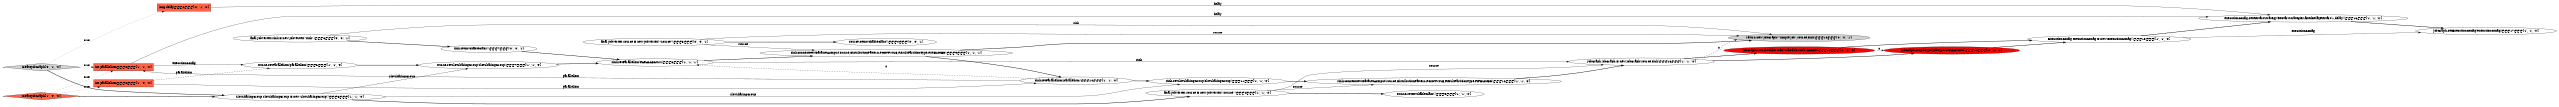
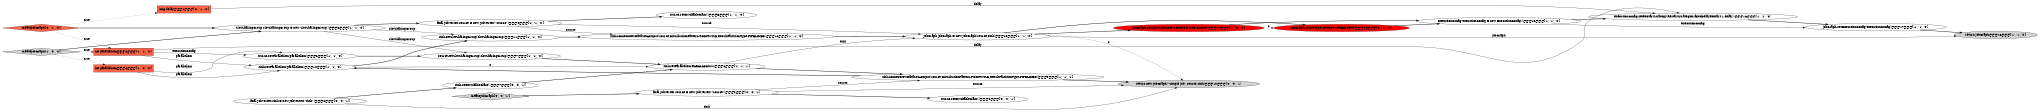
node "return jobGraph@@@18@@@['1', '1', '0']": added
node "createJobGraph['0', '1', '0']": fillcolor lightgray -> tomato
edge "sink.setParallelism(parallelism)@@@10@@@['1', '1', '0']" -> "sink.setParallelism(PARALLELISM)@@@8@@@['1', '1', '1']": style dashed -> solid
edge "int parallelism@@@2@@@['1', '0', '0']" -> "source.setParallelism(parallelism)@@@6@@@['1', '1', '0']": style dashed -> solid
edge "sink.setParallelism(parallelism)@@@10@@@['1', '1', '0']" -> "int parallelism@@@2@@@['1', '1', '0']": reversed
node "createJobGraph['1', '0', '0']": fillcolor tomato -> lightgray
node "createJobGraph['0', '0', '1']": added
